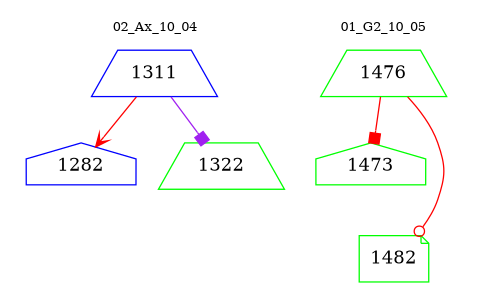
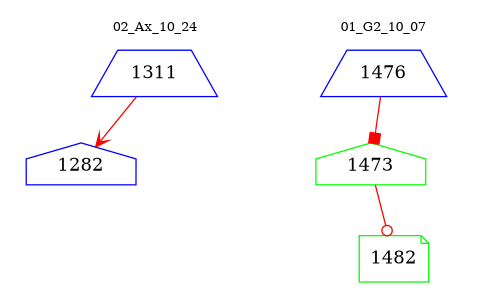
cluster "02_Ax_10_04": label "02_Ax_10_04" -> "02_Ax_10_24"
cluster "01_G2_10_05": label "01_G2_10_05" -> "01_G2_10_07"
node "1476": color green -> blue
edge "1476" -> "1482": now "1473" -> "1482"
node "1322": removed
